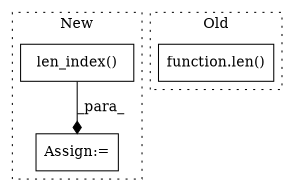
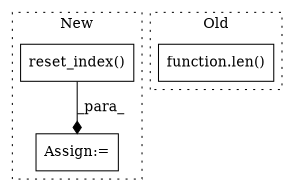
node "len_index()": label "len_index()" -> "reset_index()"
